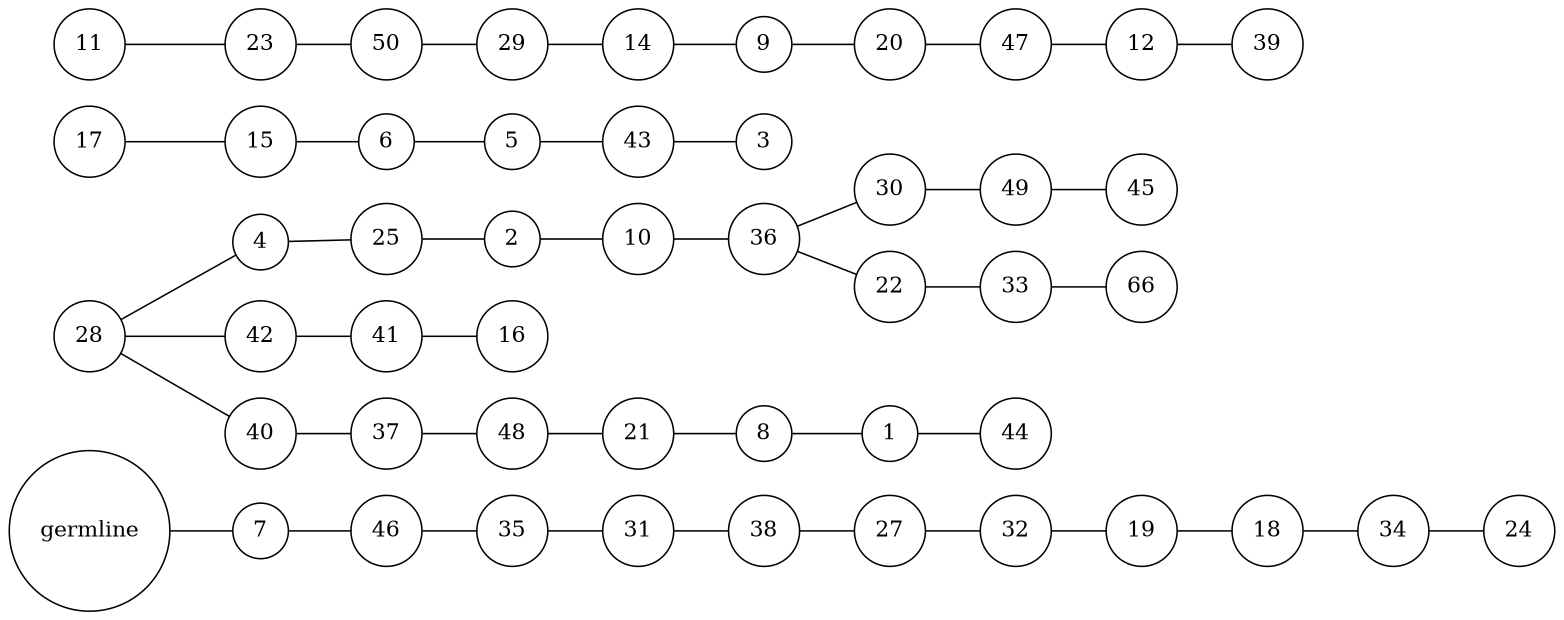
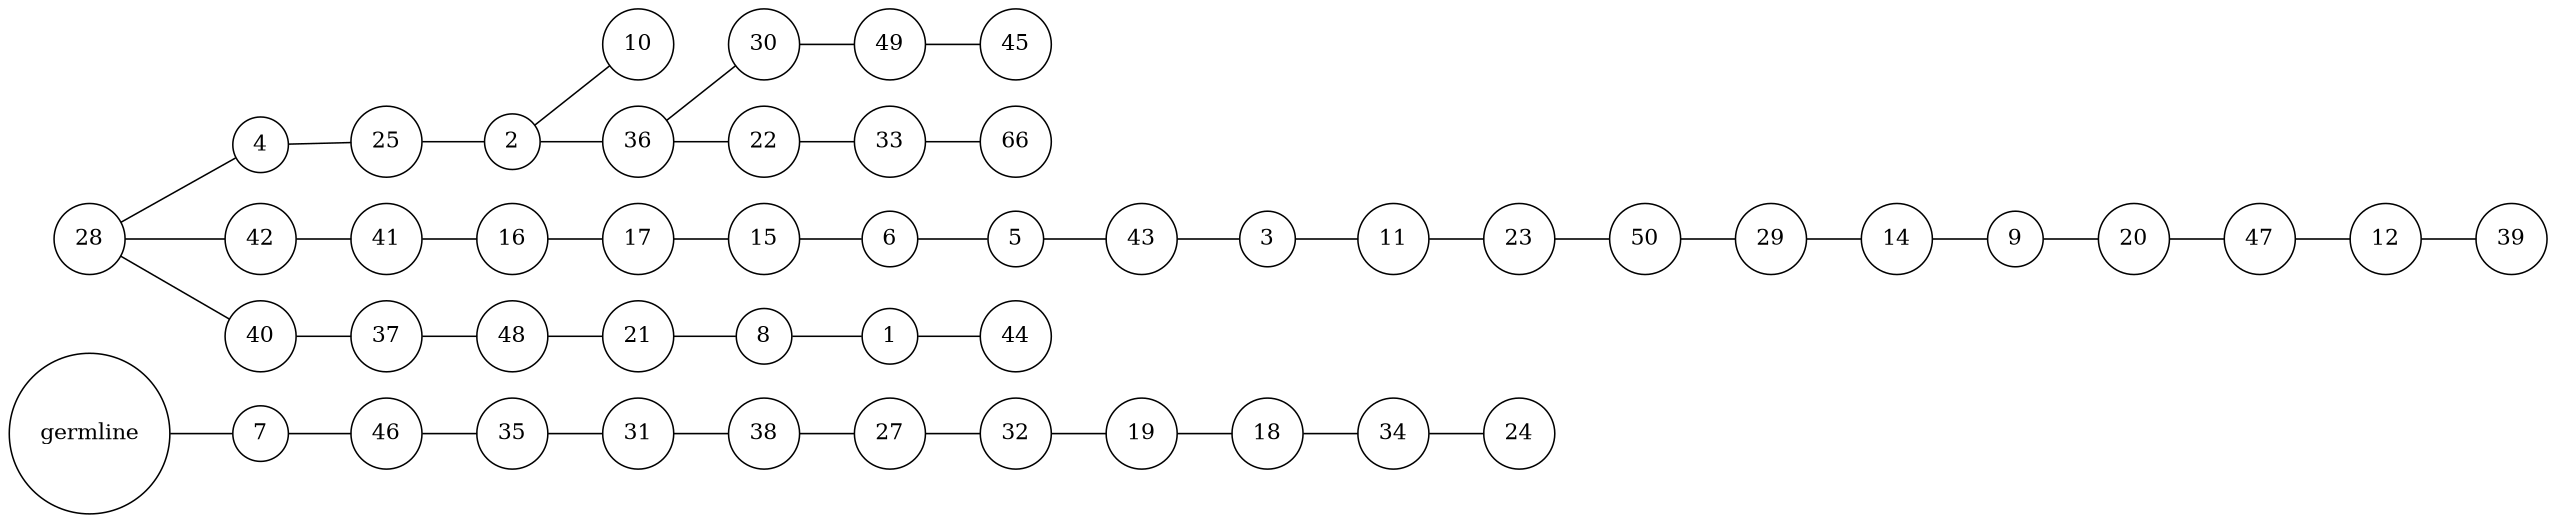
edge "16" -- "17": added
edge "10" -- "36": now "2" -- "36"
edge "3" -- "11": added
